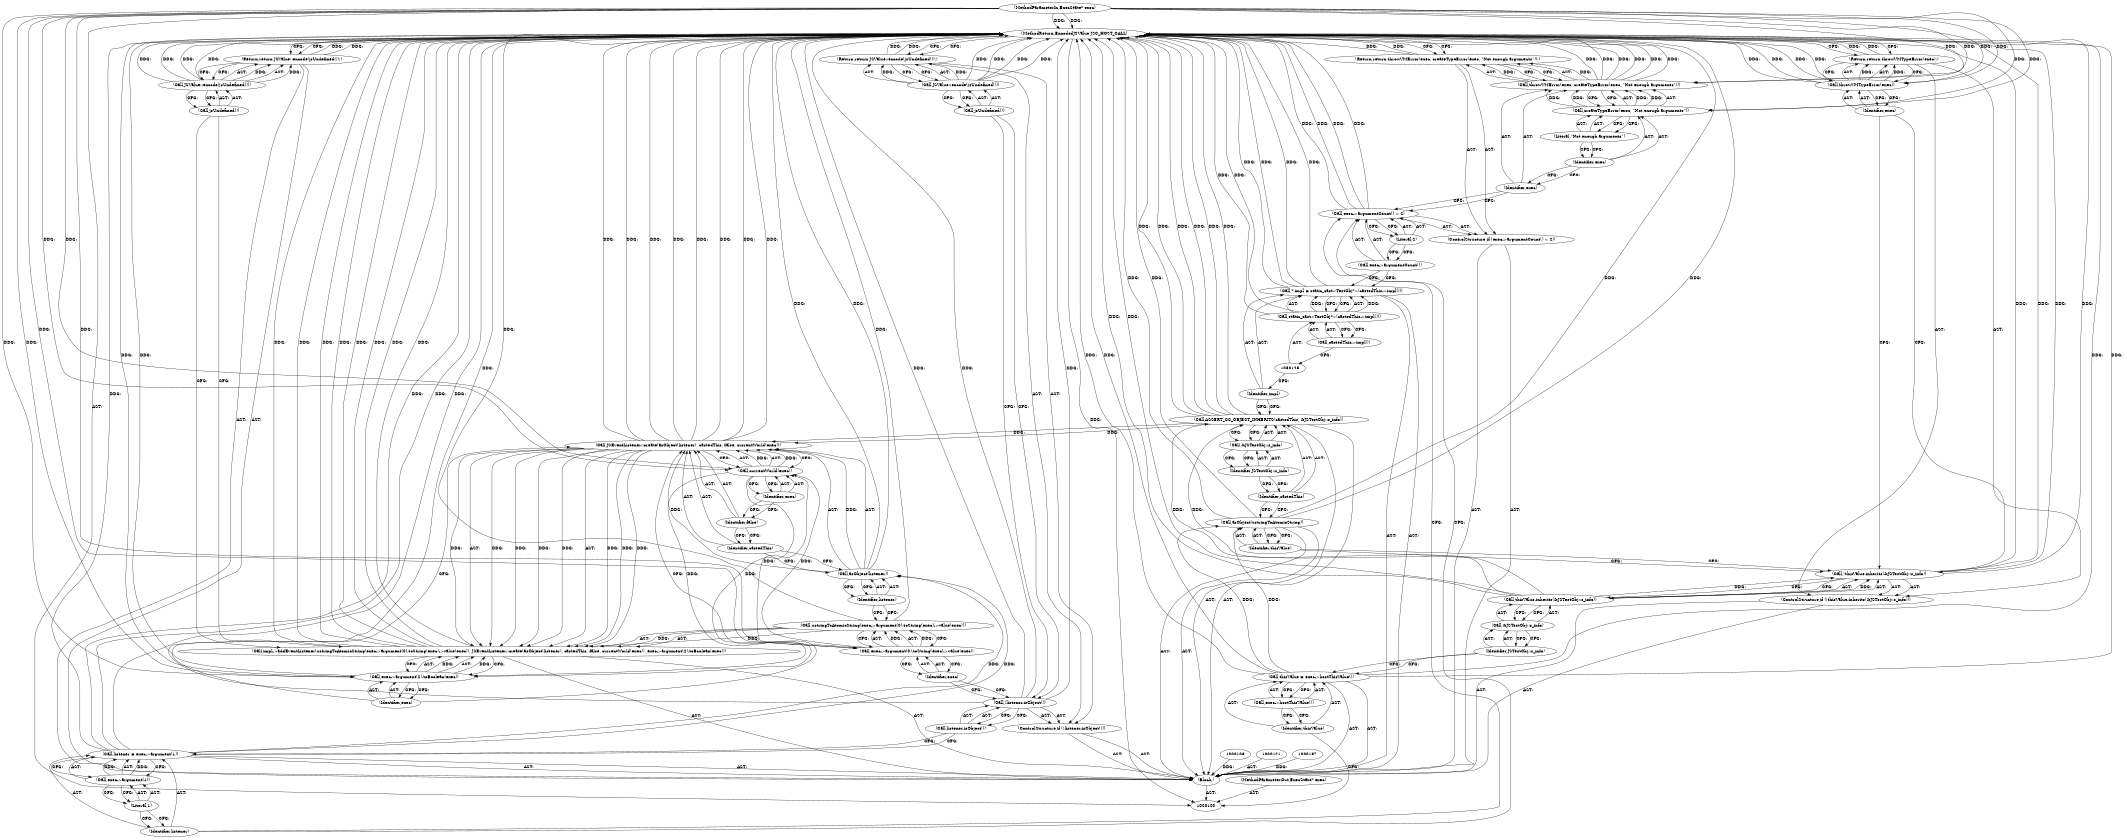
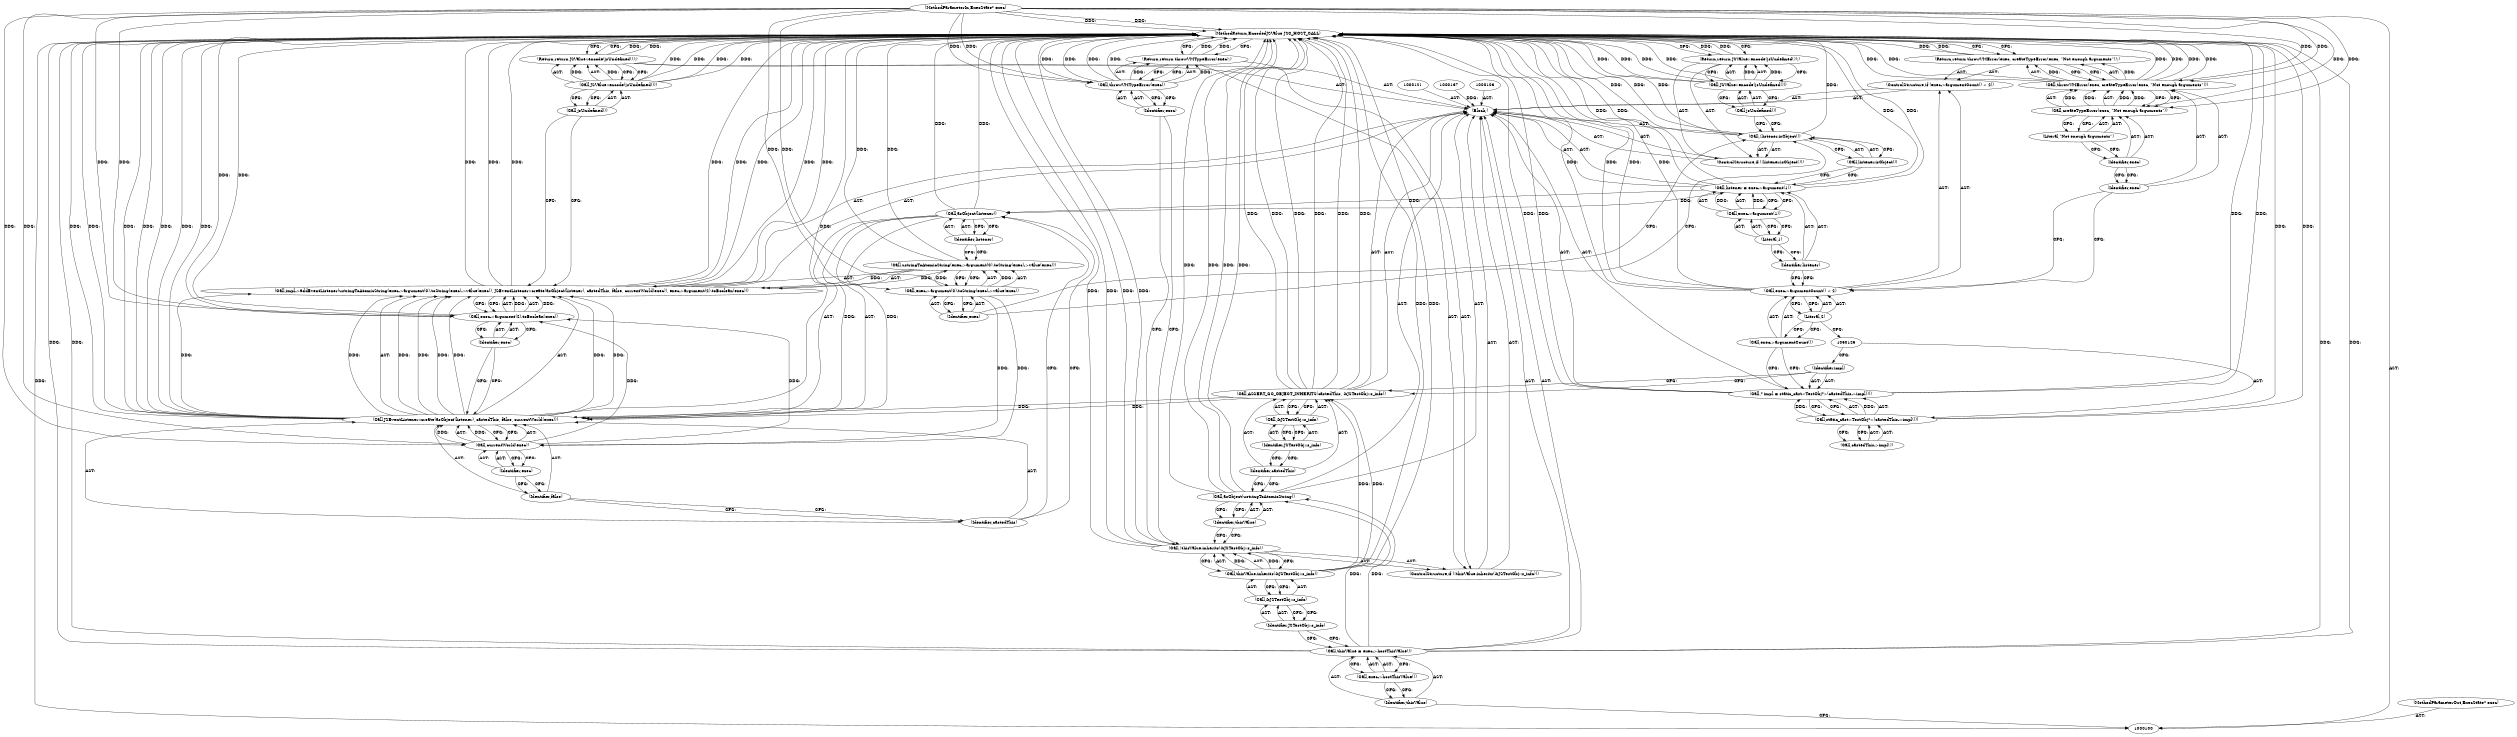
edge "(Call,castedThis->impl())" -> "1050125": now "(Literal,2)" -> "1050125"
edge "1000103" -> "(Block,)": label "DDG: " -> "AST: "
edge "(Block,)" -> "1000100": now "(Block,)" -> "(Call,!listener.isObject())"
